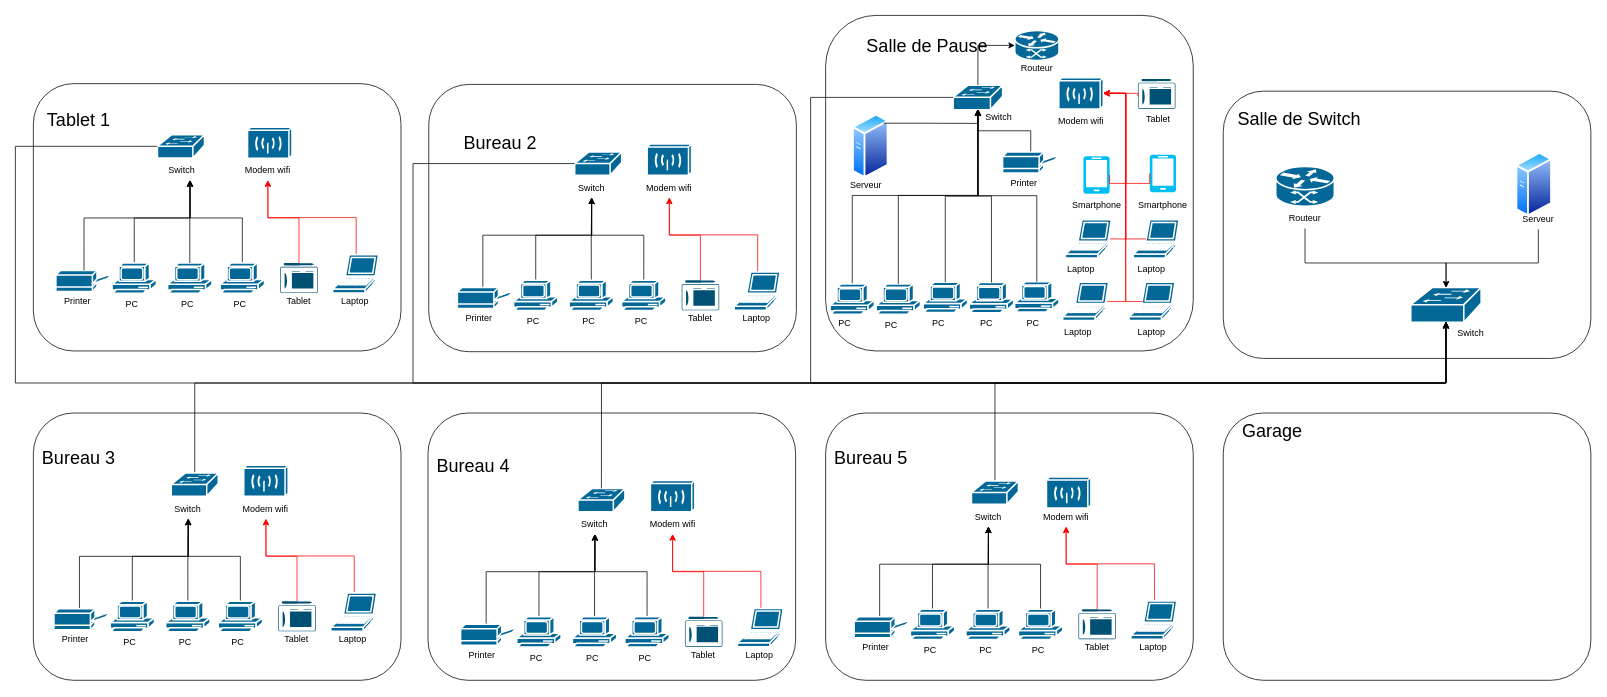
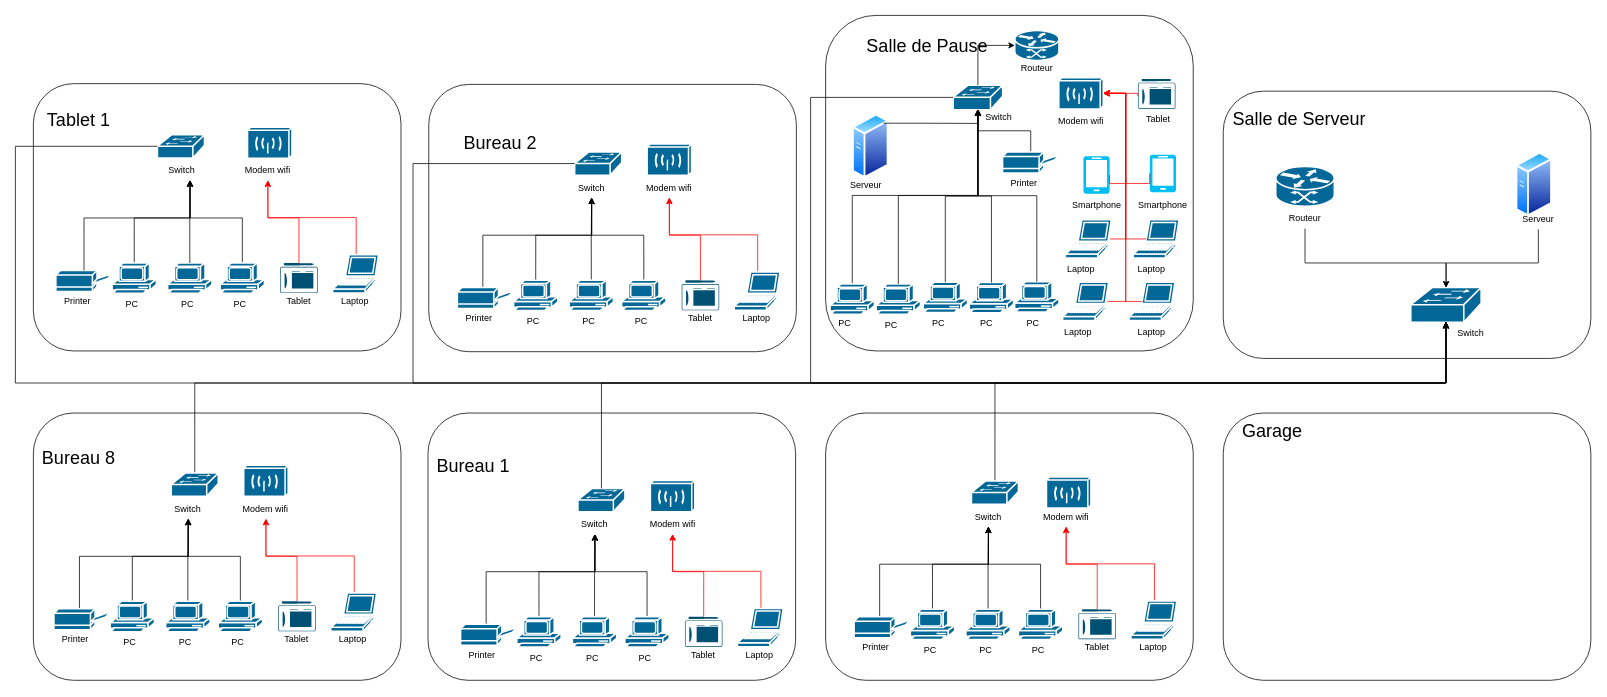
node "Salle de Switch": label "Salle de Switch" -> "Salle de Serveur"
node "Bureau 3": label "Bureau 3" -> "Bureau 8"
node "Bureau 5": removed
node "Bureau 4": label "Bureau 4" -> "Bureau 1"
